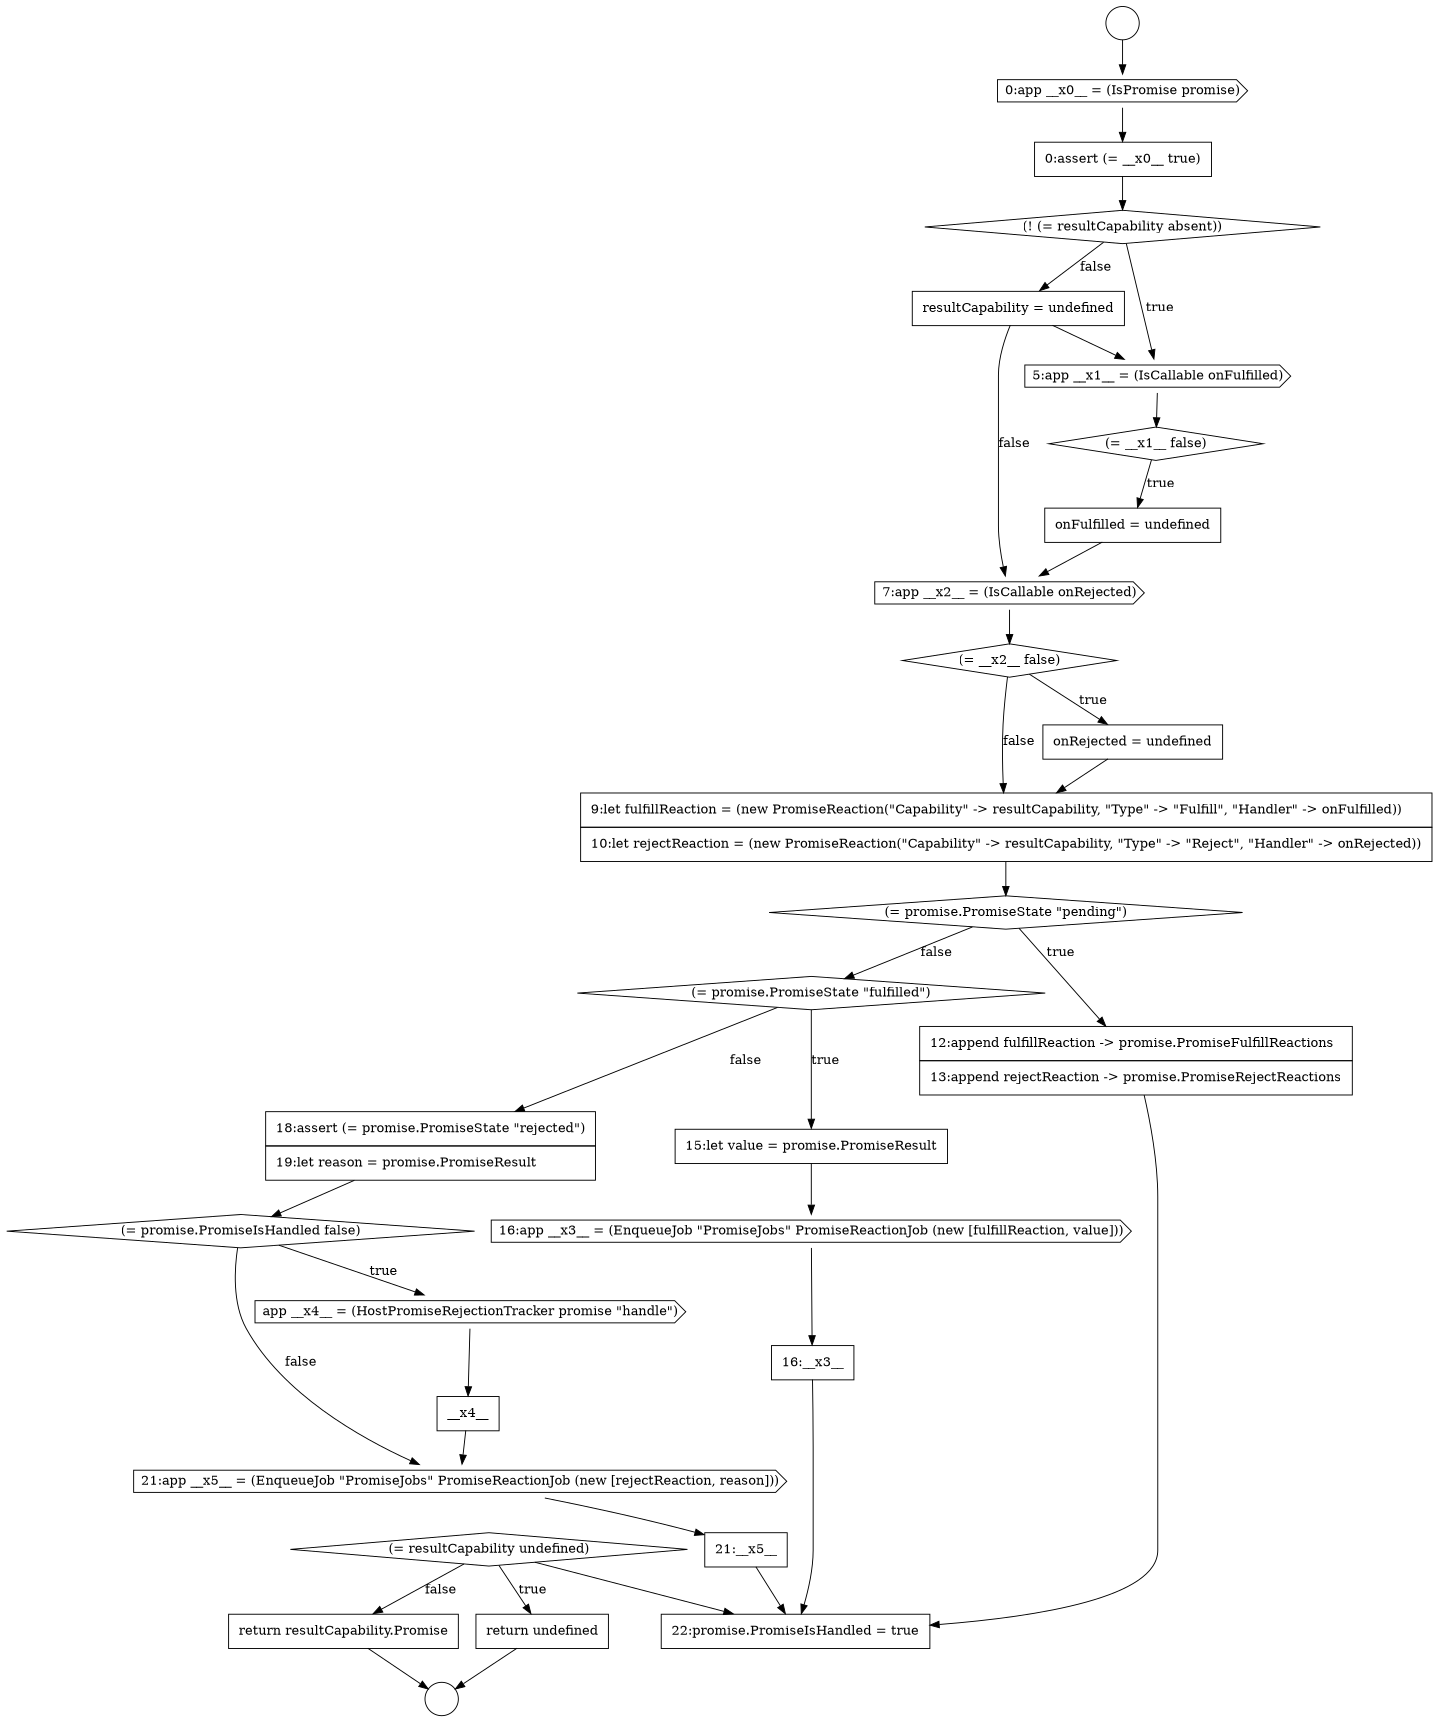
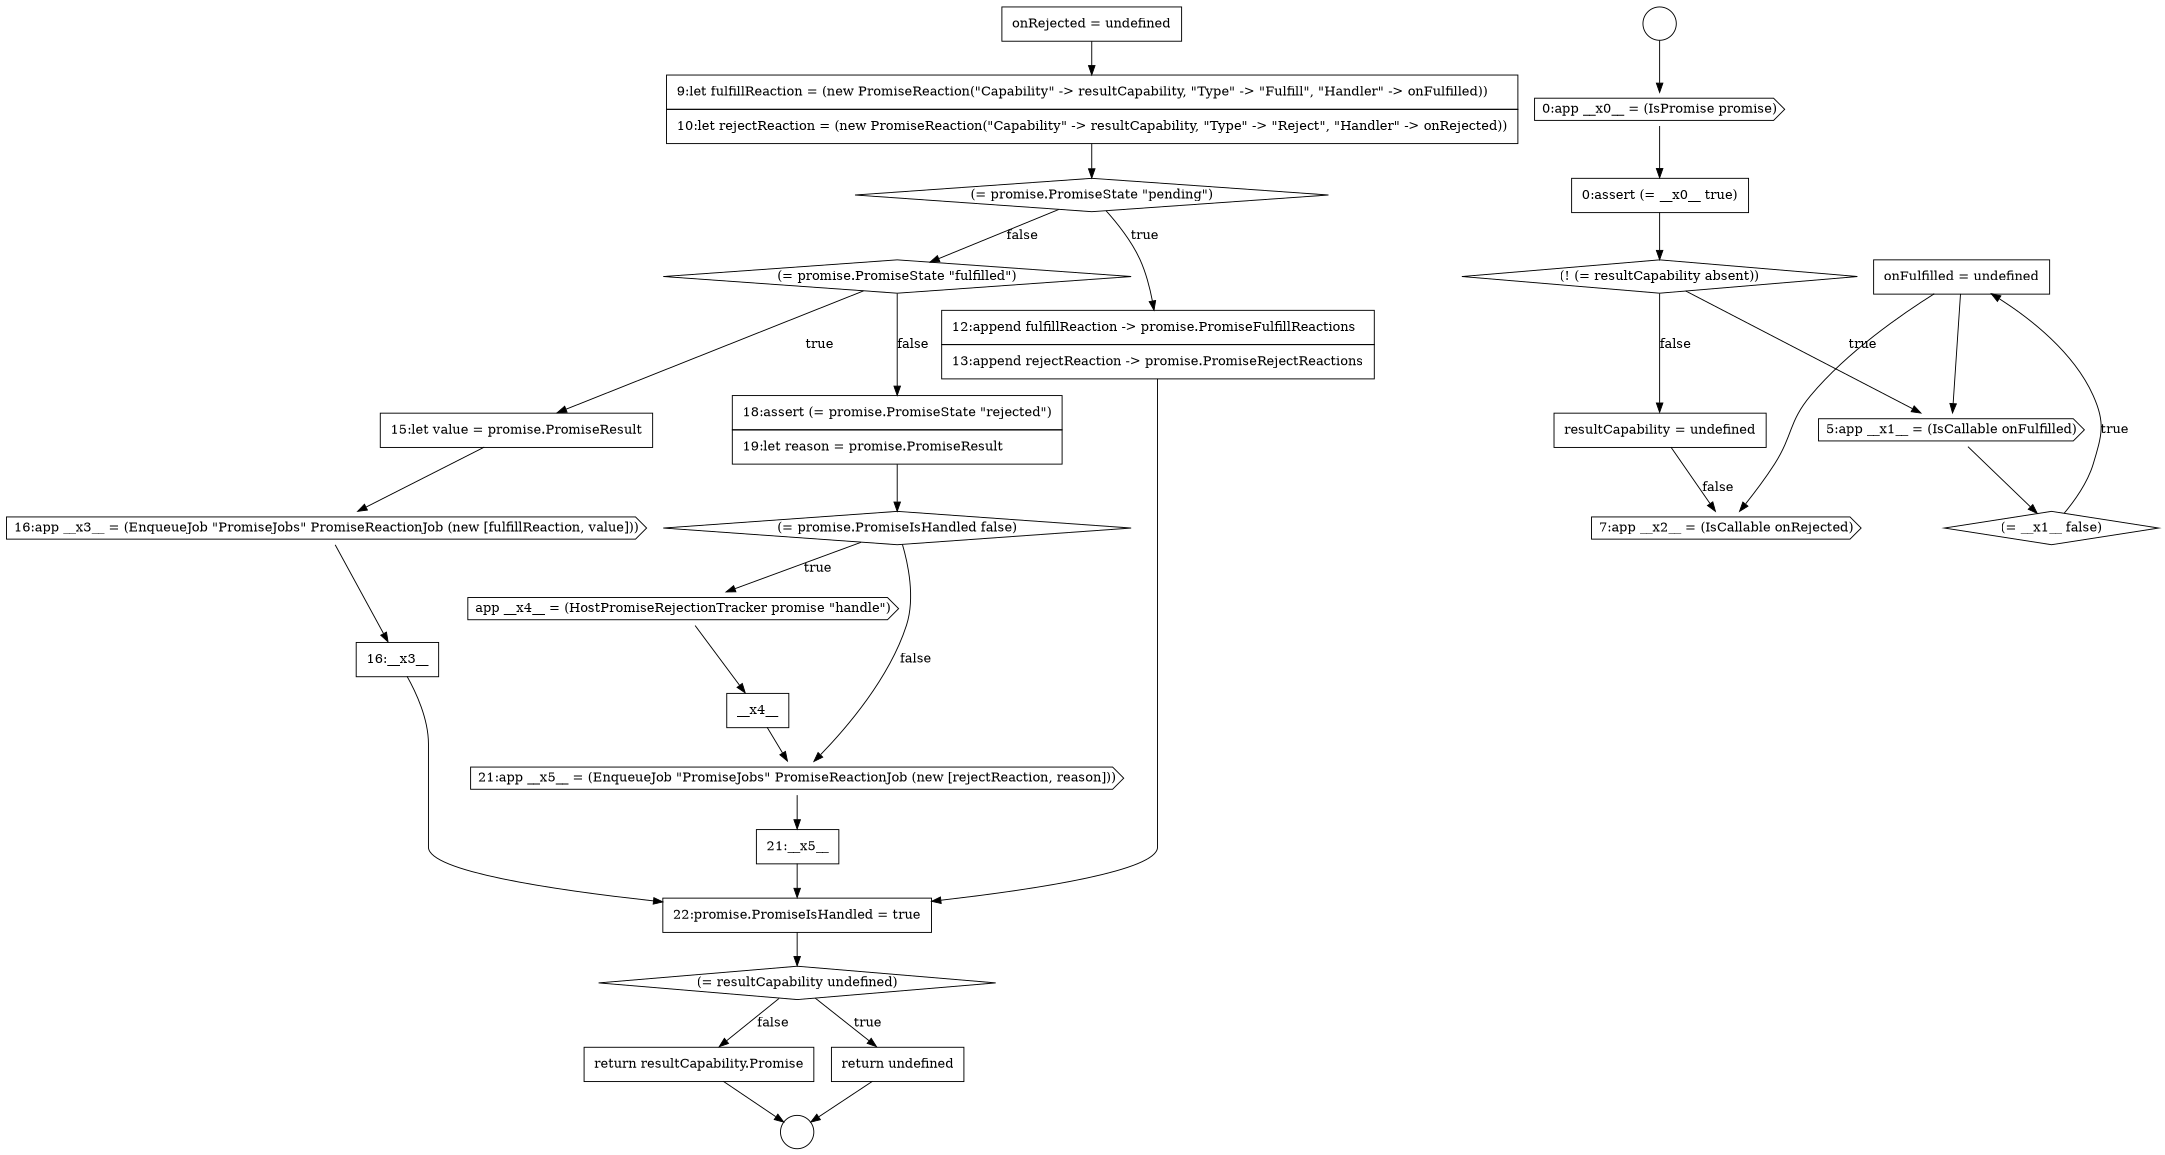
edge "resultCapability = undefined" -> "5:app __x1__ = (IsCallable onFulfilled)": now "onFulfilled = undefined" -> "5:app __x1__ = (IsCallable onFulfilled)"
node "(= __x2__ false)": removed
edge "(= resultCapability undefined)" -> "22:promise.PromiseIsHandled = true": reversed
